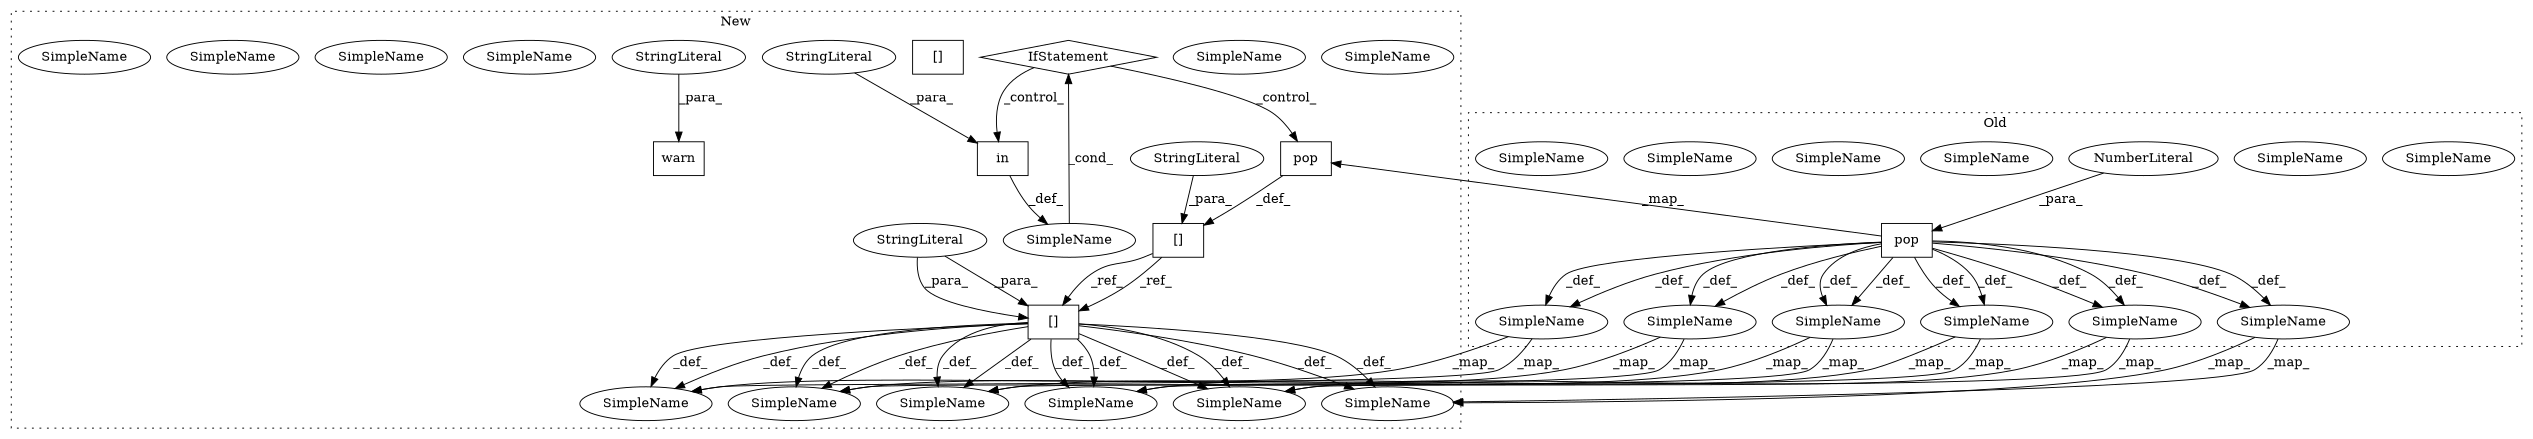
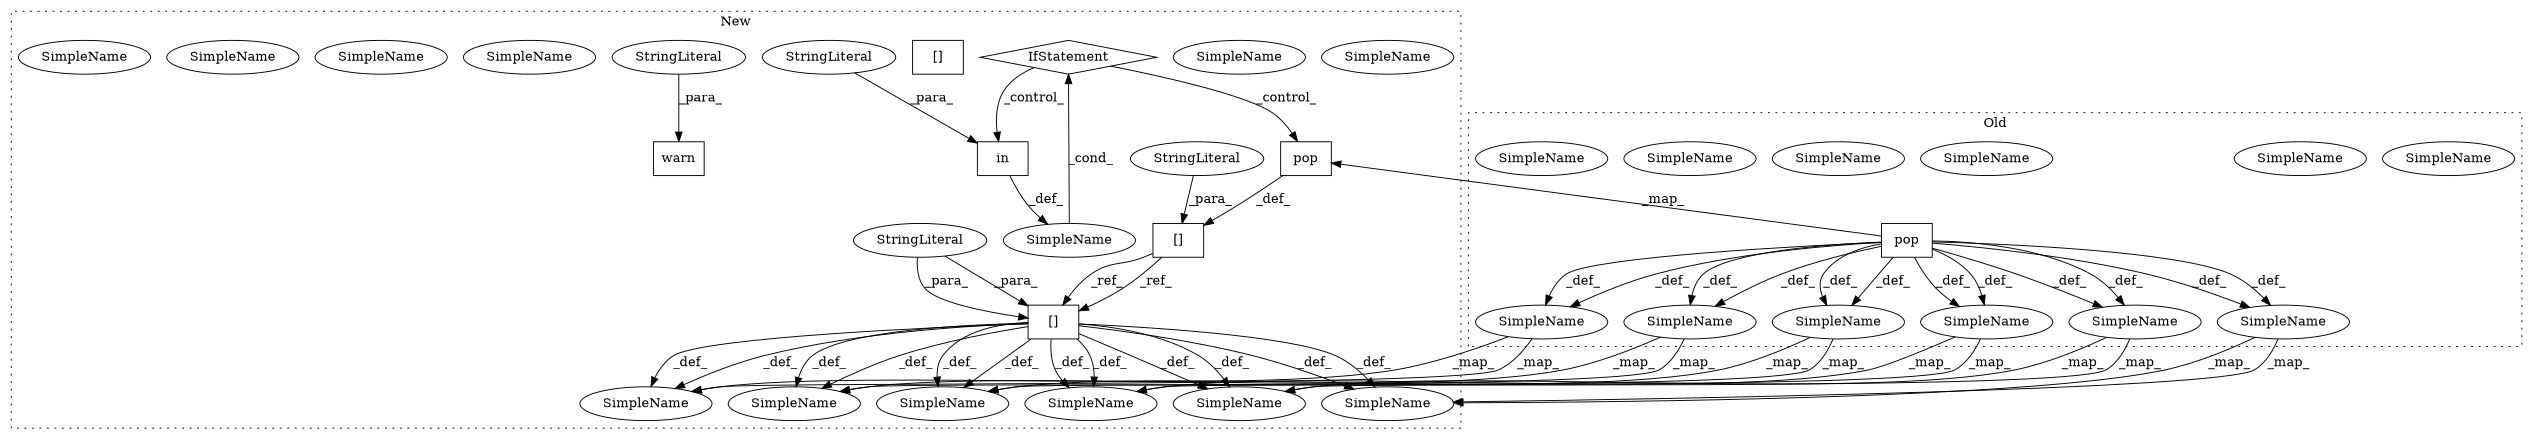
node "NumberLiteral": removed
